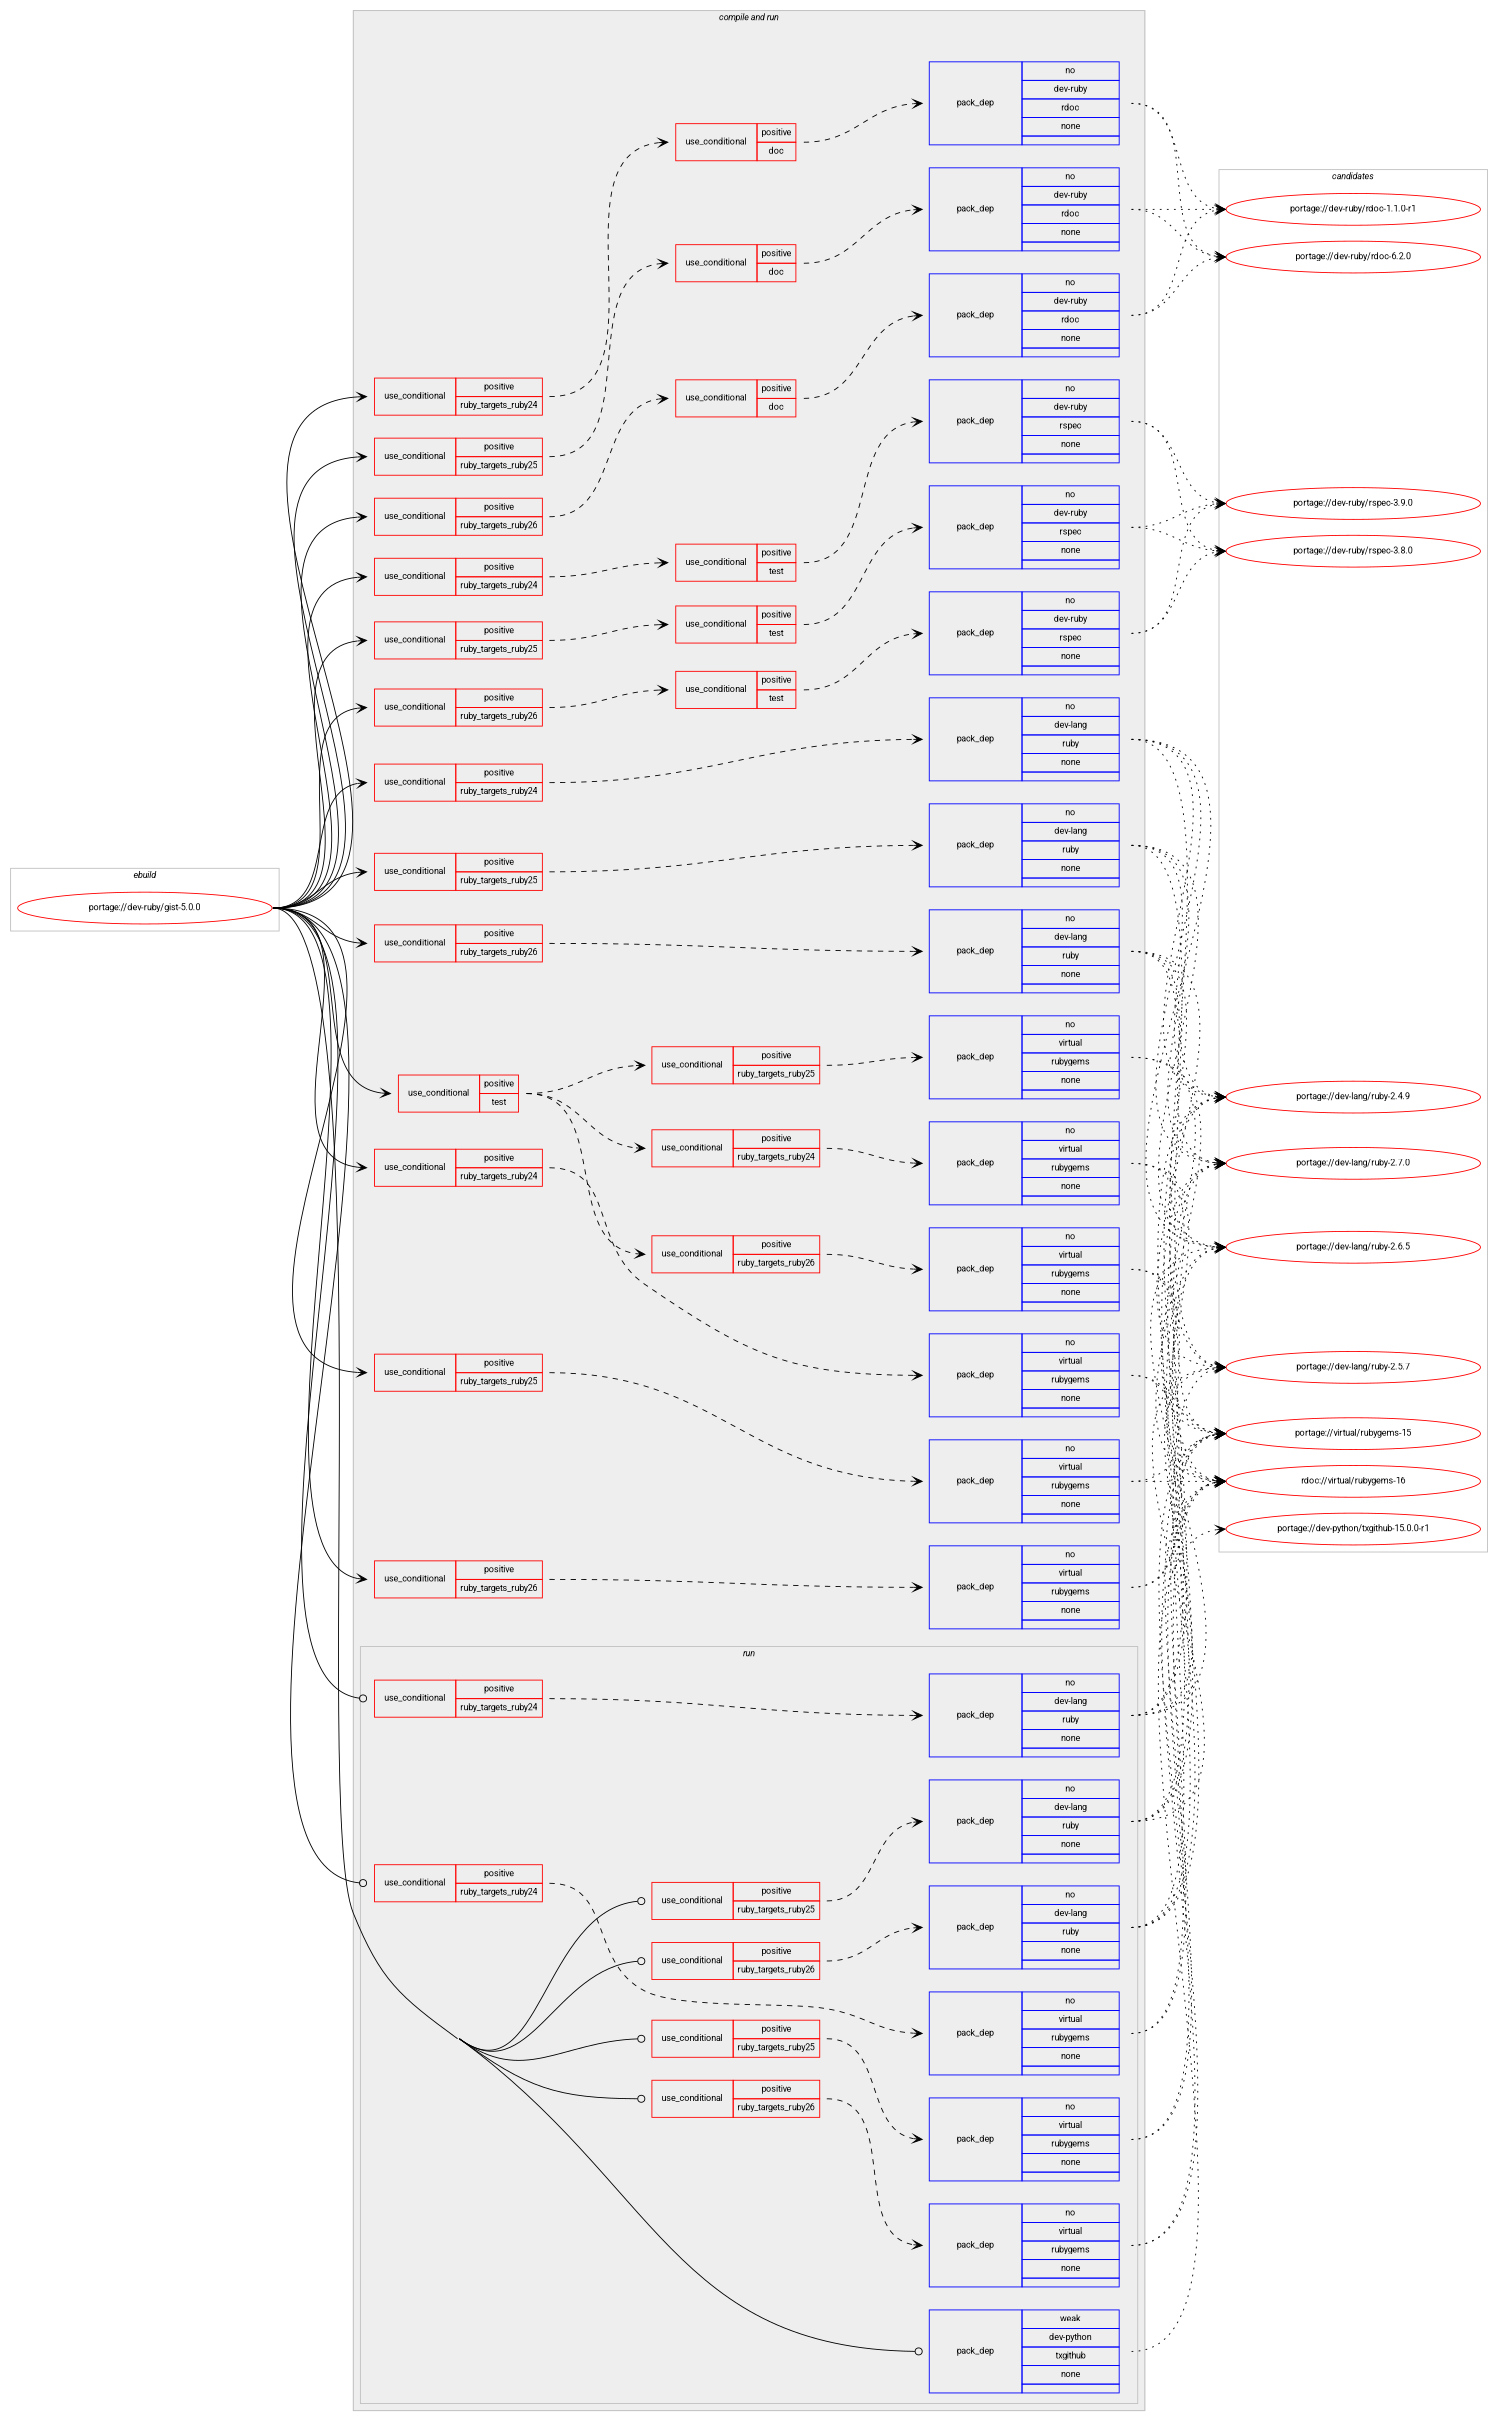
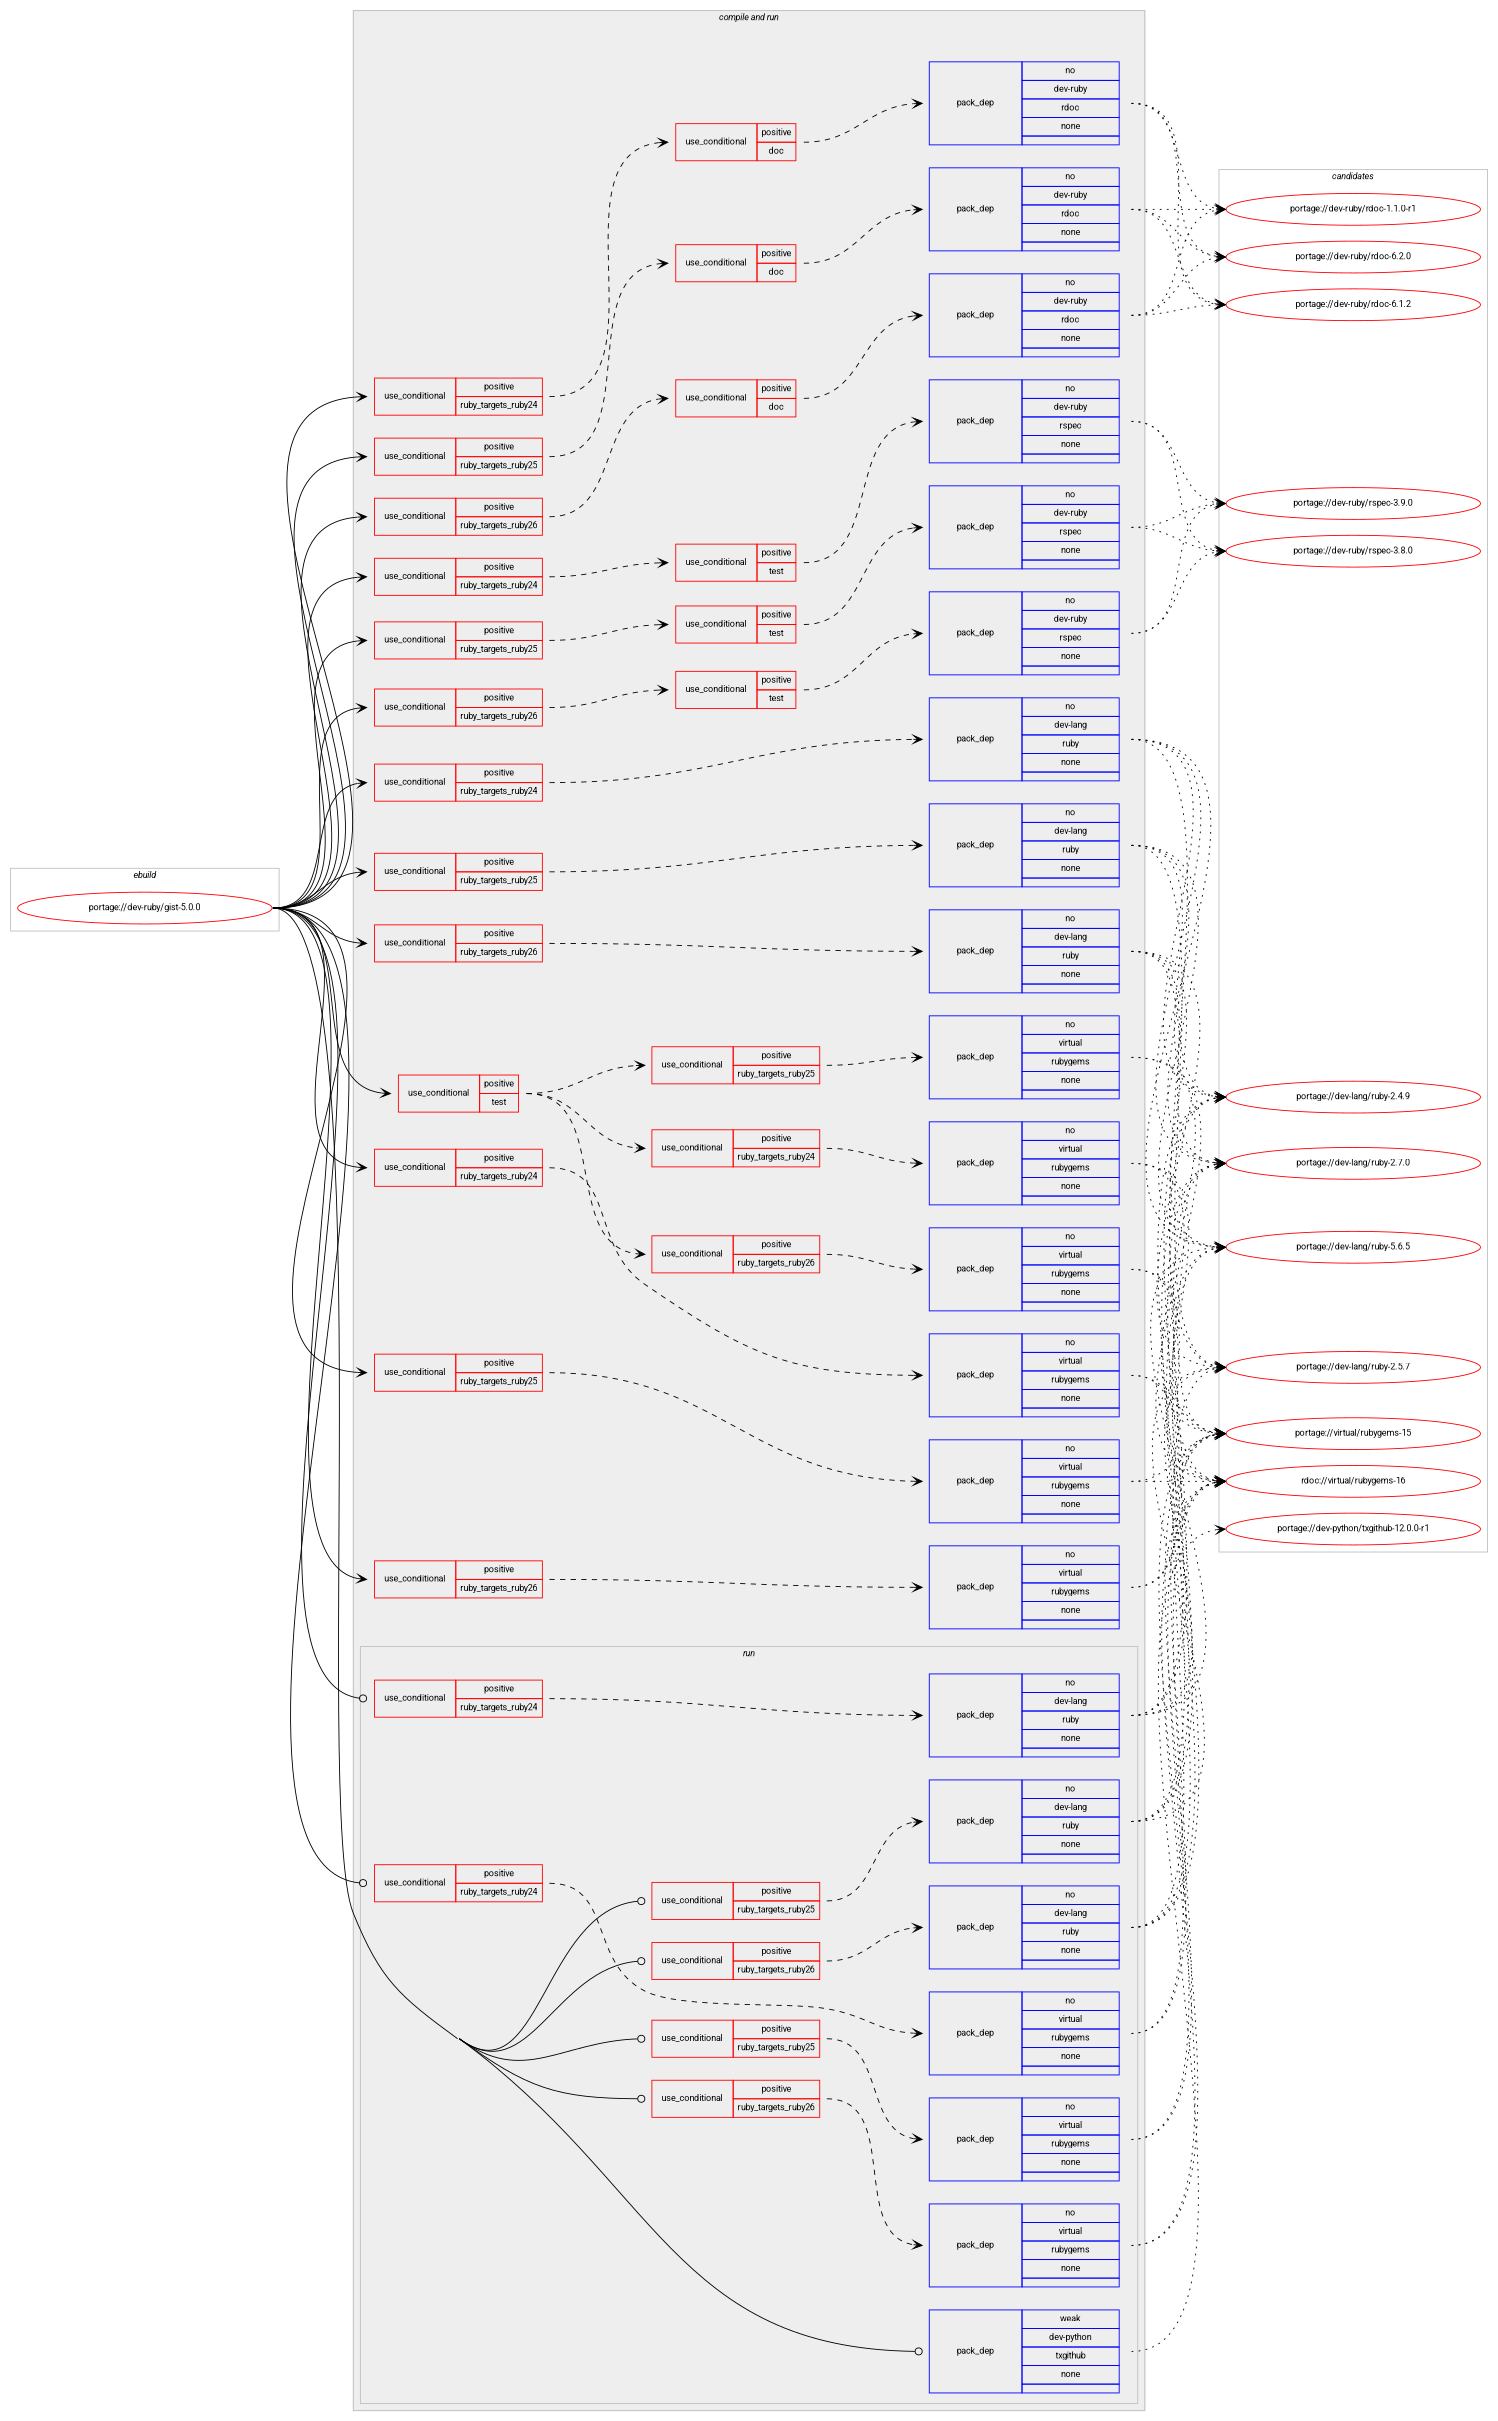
node "portage://dev-ruby/rdoc-6.1.2": added
node "portage://dev-lang/ruby-2.6.5": label "portage://dev-lang/ruby-2.6.5" -> "portage://dev-lang/ruby-5.6.5"
node "portage://dev-python/txgithub-15.0.0-r1": label "portage://dev-python/txgithub-15.0.0-r1" -> "portage://dev-python/txgithub-12.0.0-r1"
